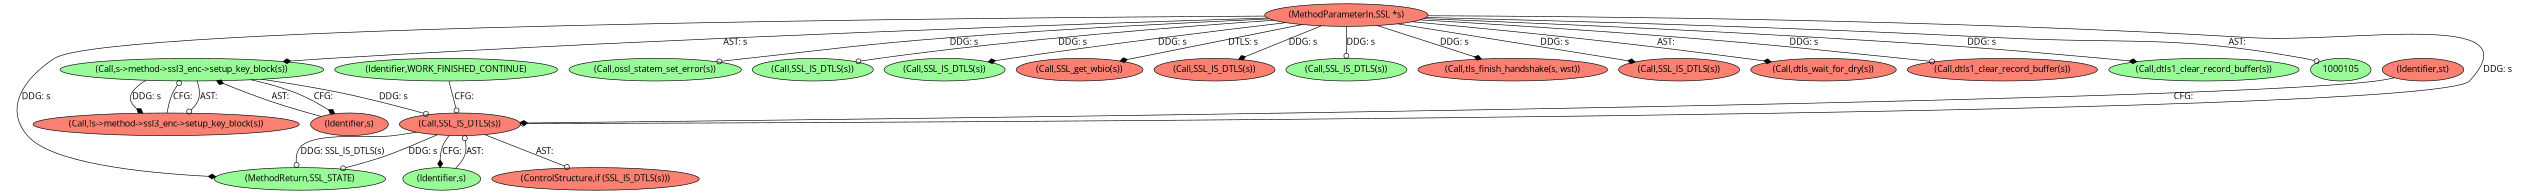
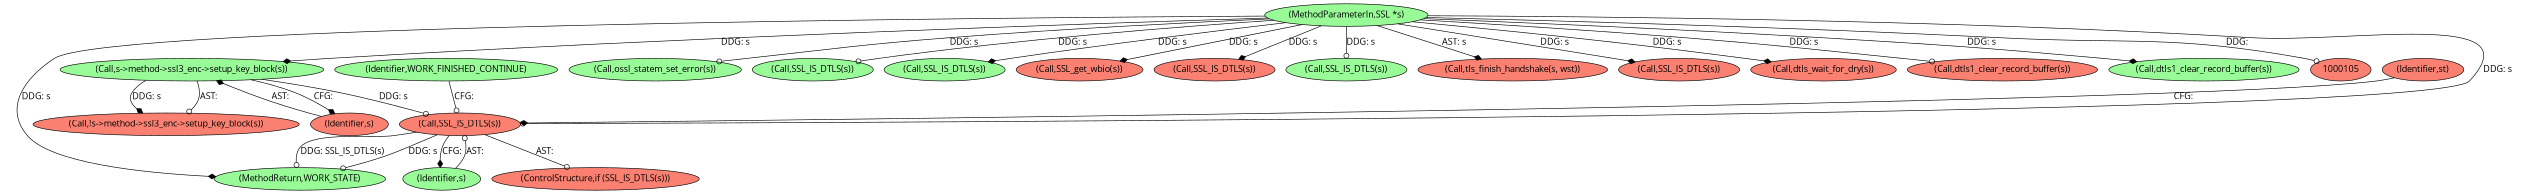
node "(MethodParameterIn,SSL *s)": fillcolor salmon -> palegreen
edge "(MethodParameterIn,SSL *s)" -> "(Call,s->method->ssl3_enc->setup_key_block(s))": label "AST: s" -> "DDG: s"
edge "(MethodParameterIn,SSL *s)" -> "(Call,SSL_get_wbio(s))": label "DTLS: s" -> "DDG: s"
edge "(MethodParameterIn,SSL *s)" -> "(Call,tls_finish_handshake(s, wst))": label "DDG: s" -> "AST: s"
edge "(MethodParameterIn,SSL *s)" -> "(Call,dtls_wait_for_dry(s))": label "AST: " -> "DDG: s"
edge "(MethodParameterIn,SSL *s)" -> "1000105": label "AST: " -> "DDG: "
node "1000105": fillcolor palegreen -> salmon
edge "(Call,!s->method->ssl3_enc->setup_key_block(s))" -> "(Call,s->method->ssl3_enc->setup_key_block(s))": removed, label "CFG:"
node "(MethodReturn,SSL_STATE)": label "(MethodReturn,SSL_STATE)" -> "(MethodReturn,WORK_STATE)"
